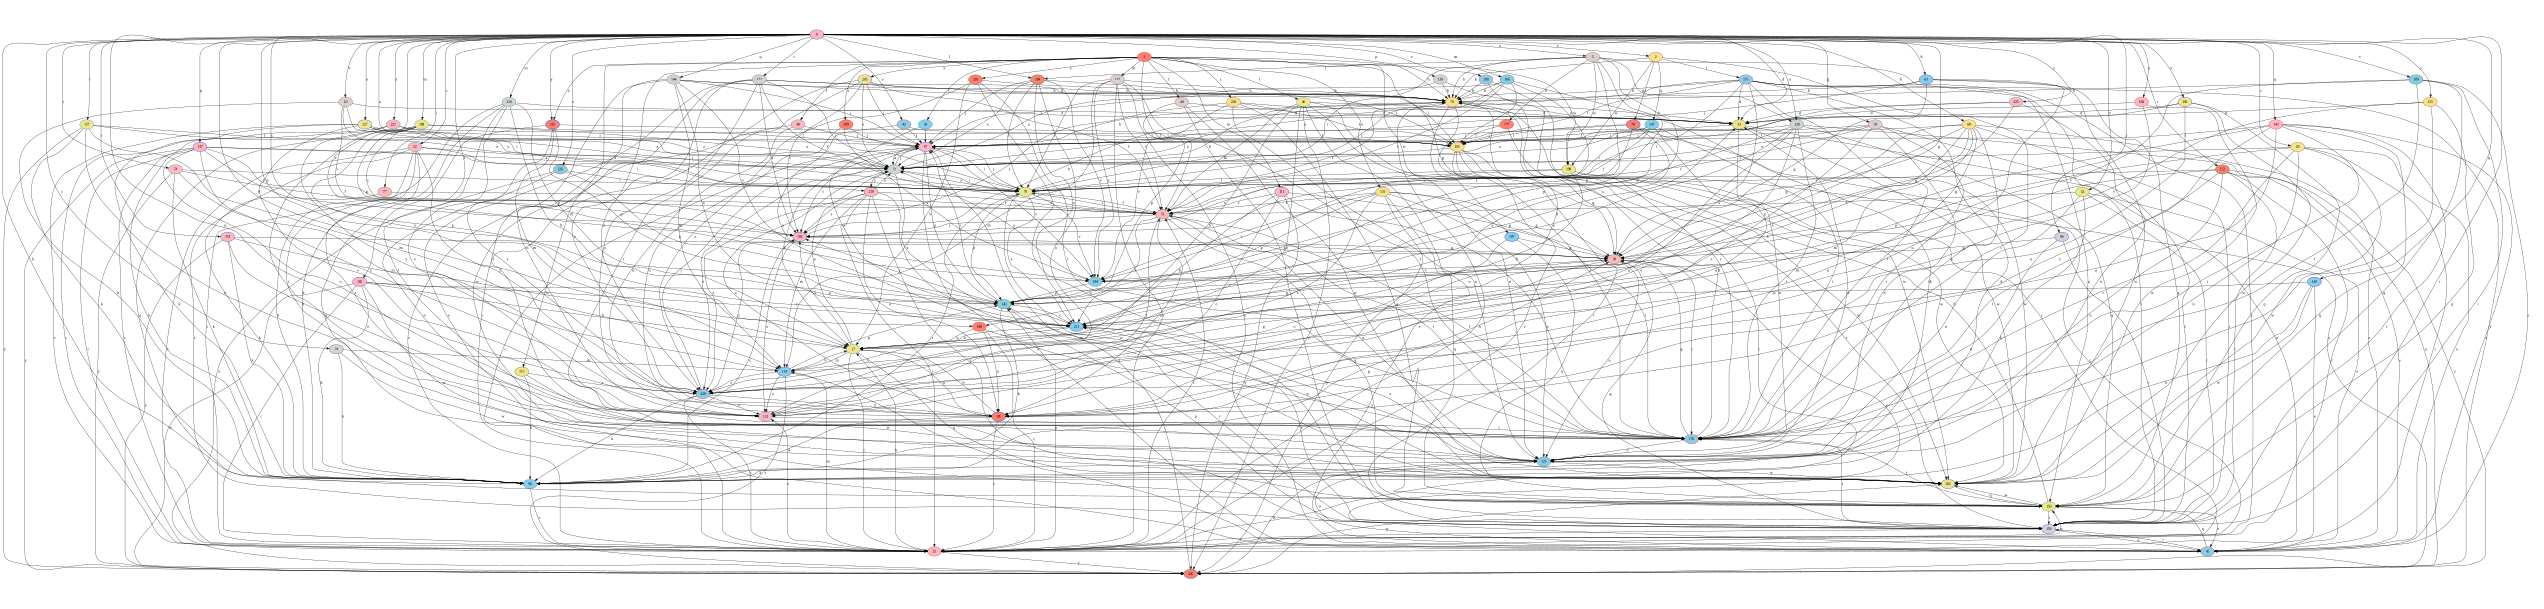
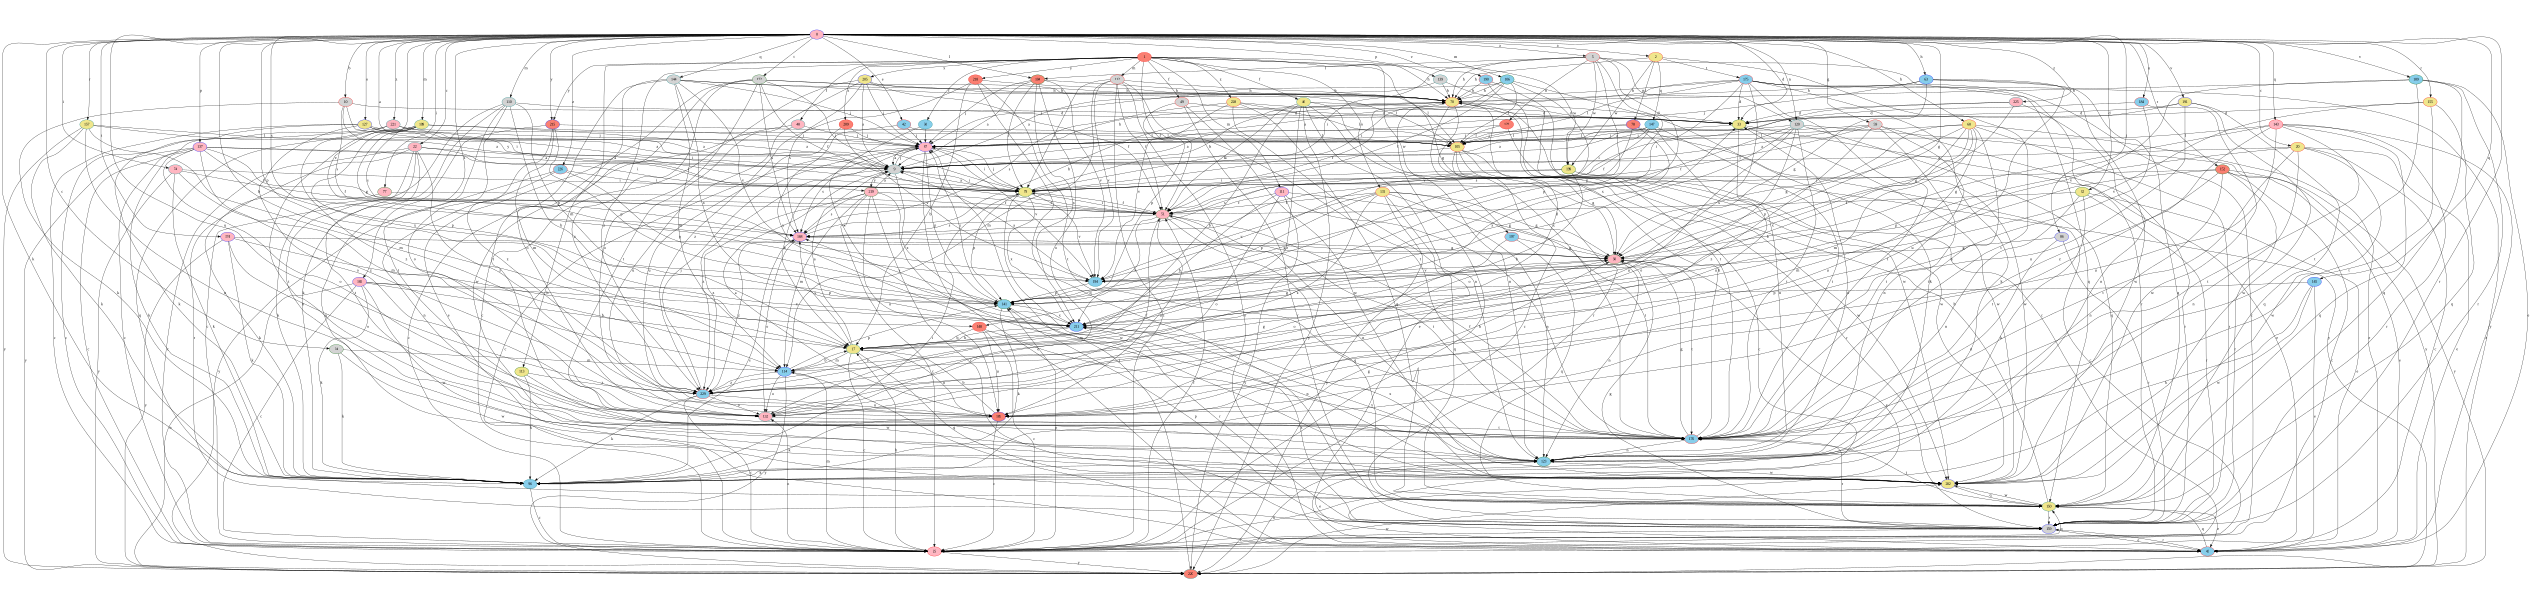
node "184": fillcolor lightpink -> skyblue
node "197": color blue -> red
